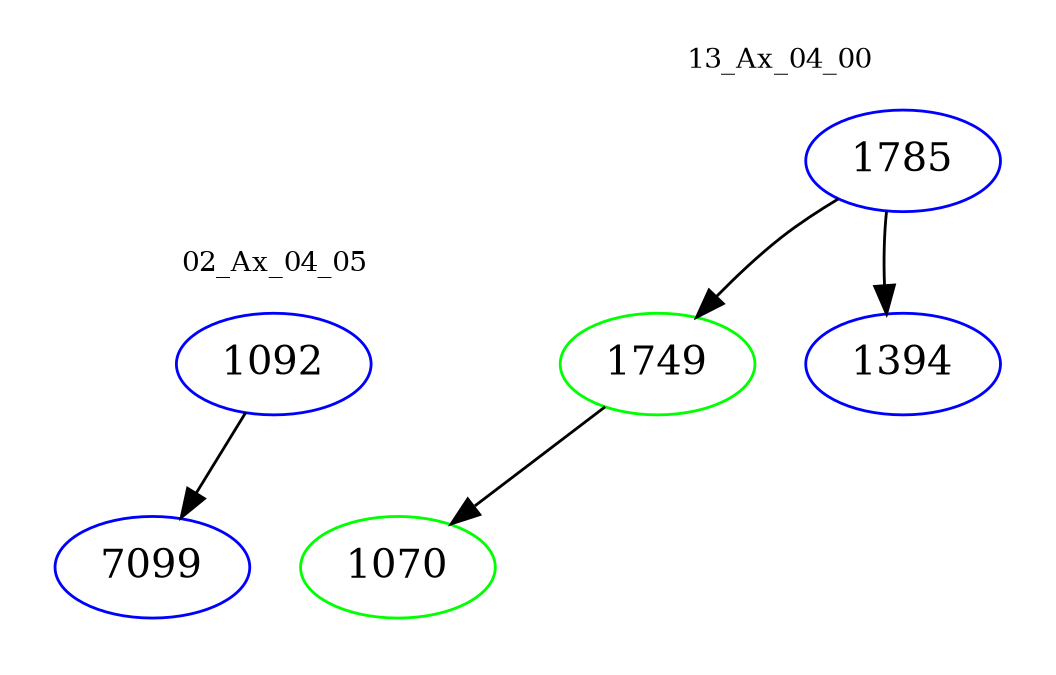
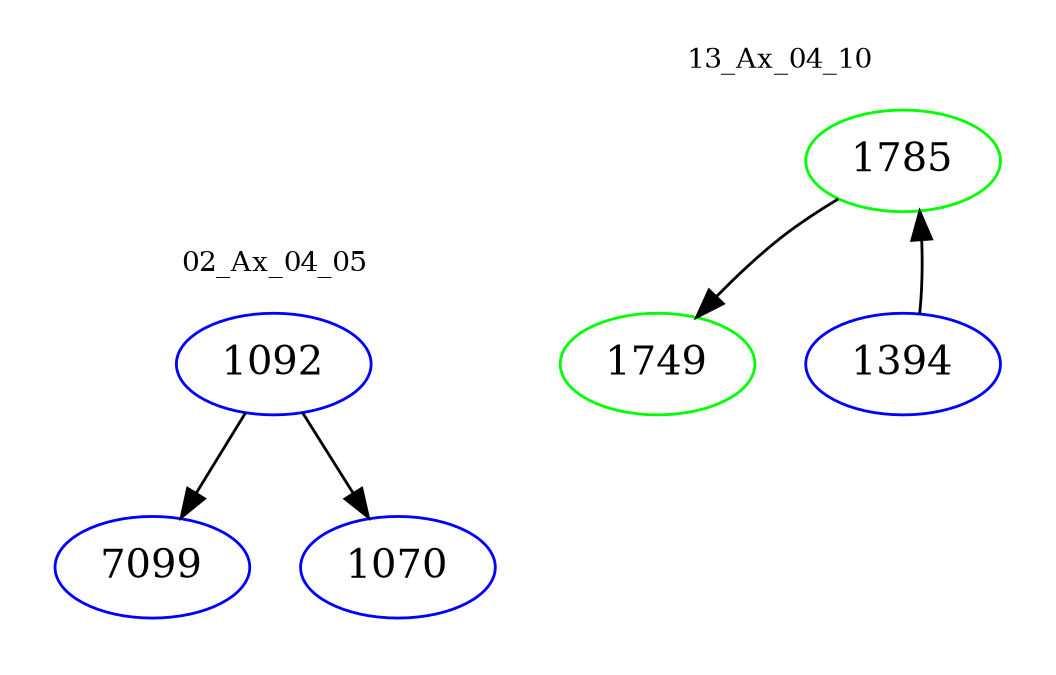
cluster "13_Ax_04_00": label "13_Ax_04_00" -> "13_Ax_04_10"
node "1785": color blue -> green
edge "1785" -> "1394": reversed
edge "1749" -> "1070": now "1092" -> "1070"
node "1070": color green -> blue
